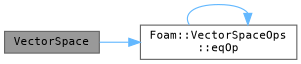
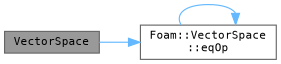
node "Foam::VectorSpaceOps ::eqOp": label "Foam::VectorSpaceOps ::eqOp" -> "Foam::VectorSpace ::eqOp"
